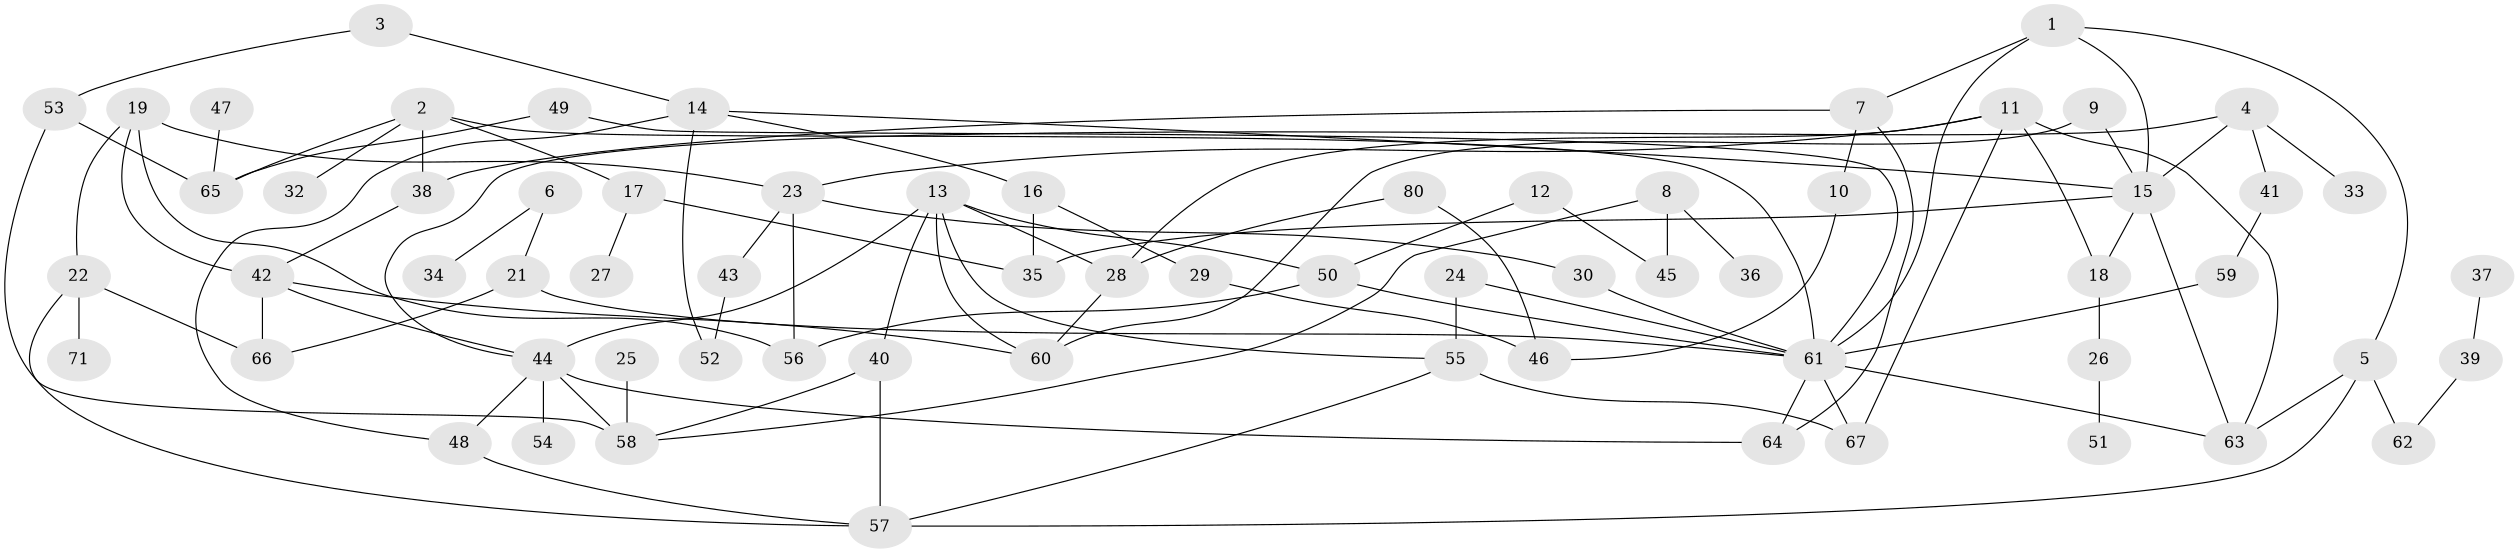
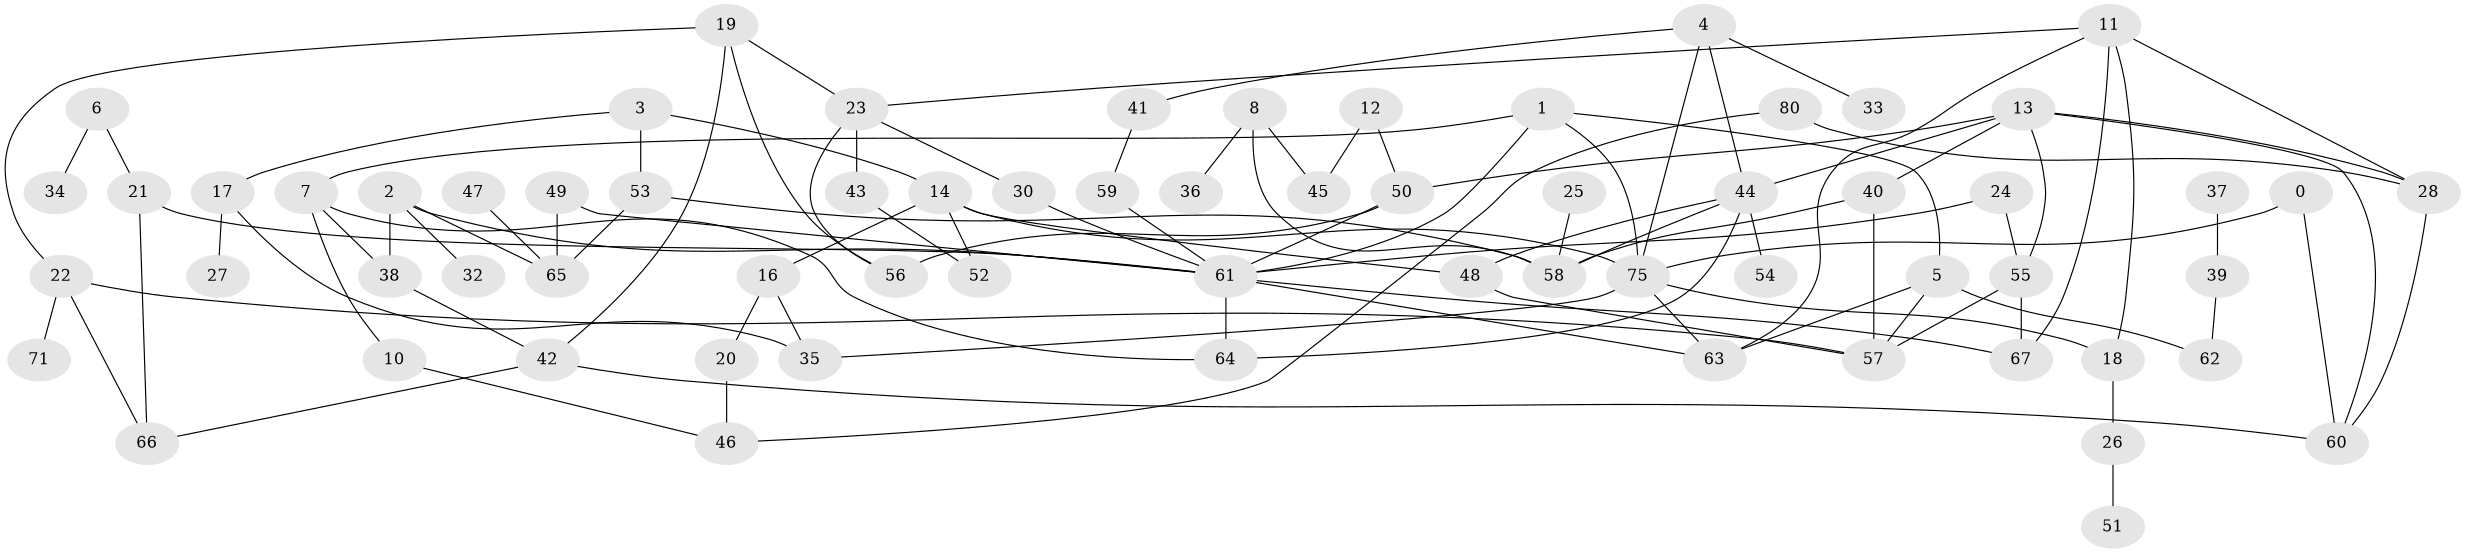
node "9": label "9" -> "0"
edge "2" -- "17": now "3" -- "17"
node "15": label "15" -> "75"
node "29": label "29" -> "20"
edge "42" -- "44": removed
